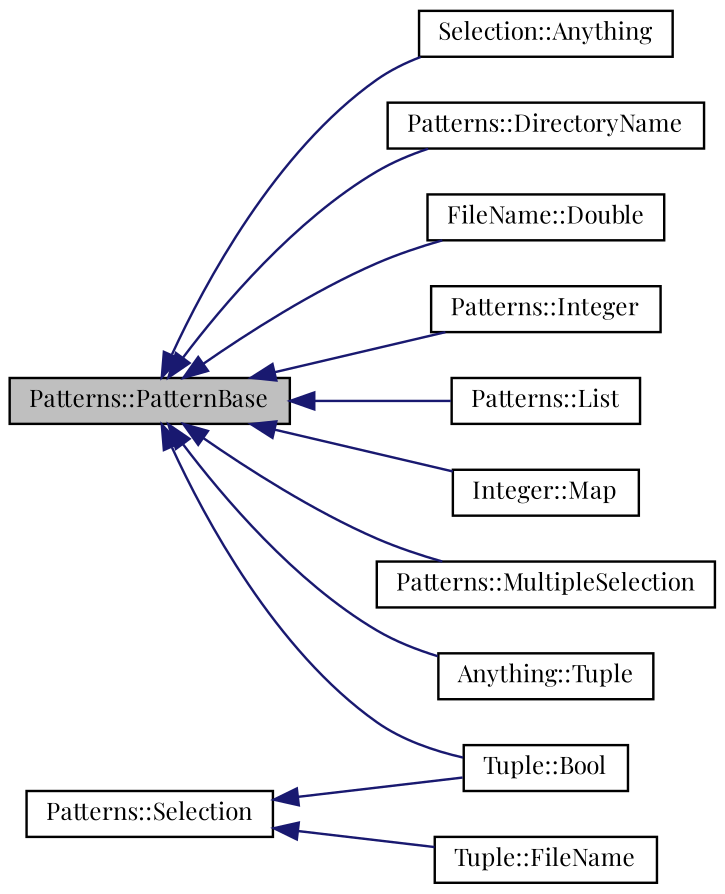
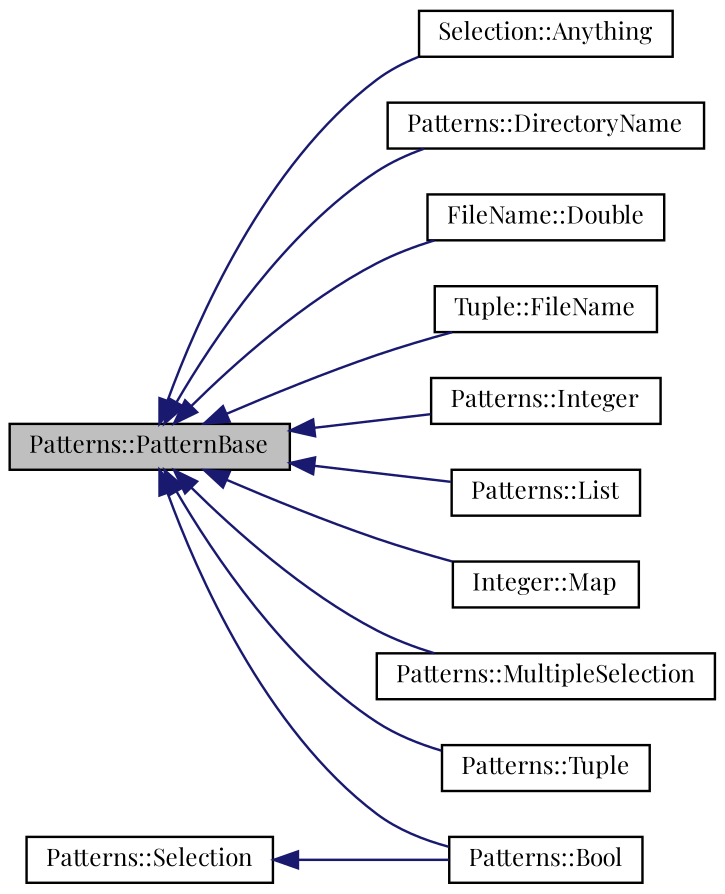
node "Anything::Tuple": label "Anything::Tuple" -> "Patterns::Tuple"
node "Tuple::Bool": label "Tuple::Bool" -> "Patterns::Bool"
edge "Tuple::FileName" -> "Patterns::Selection": now "Tuple::FileName" -> "Patterns::PatternBase"
